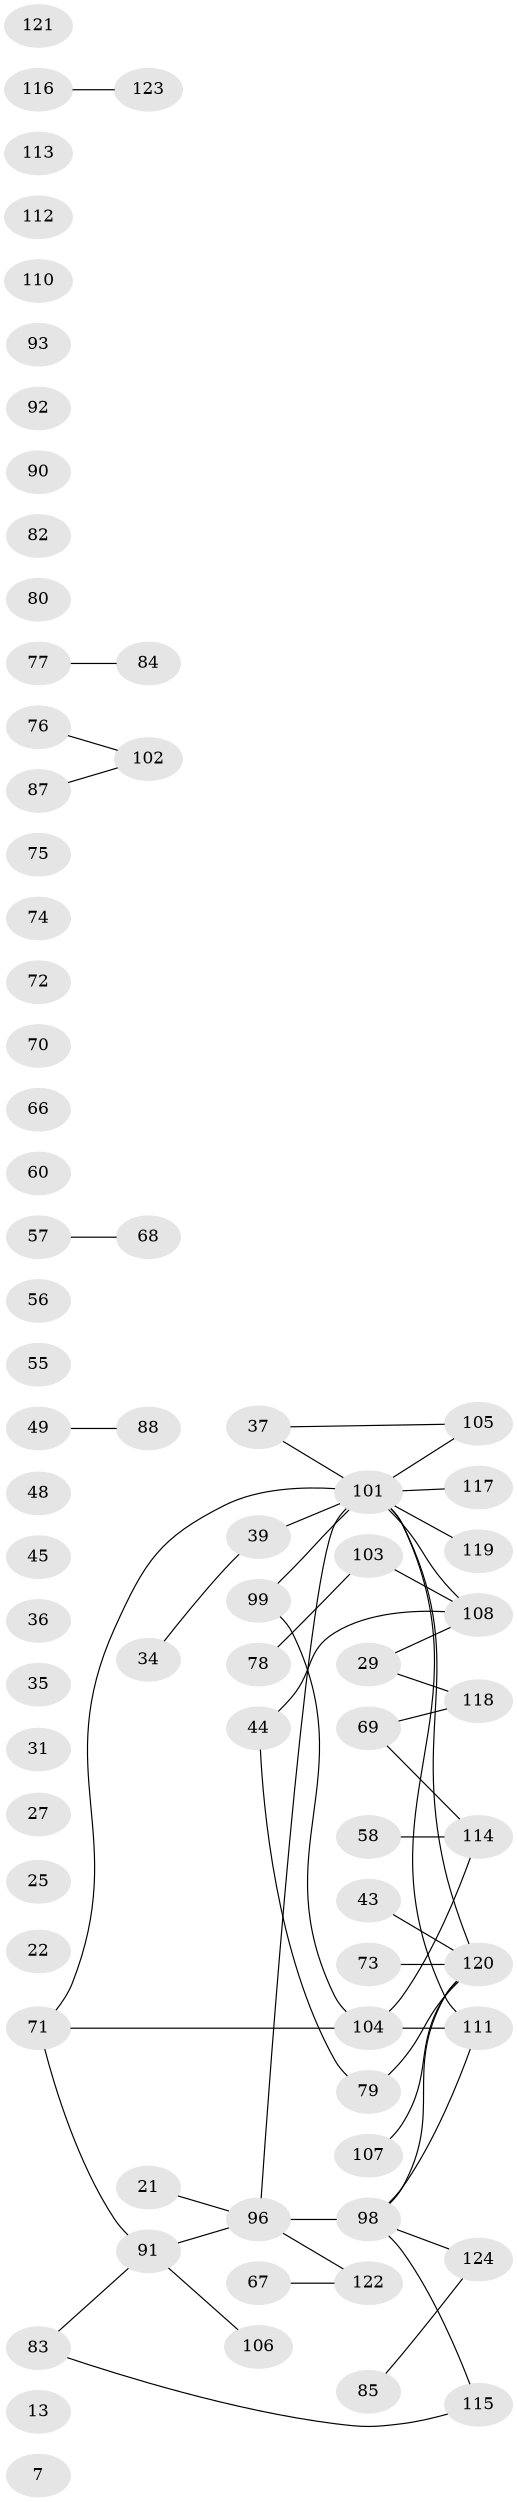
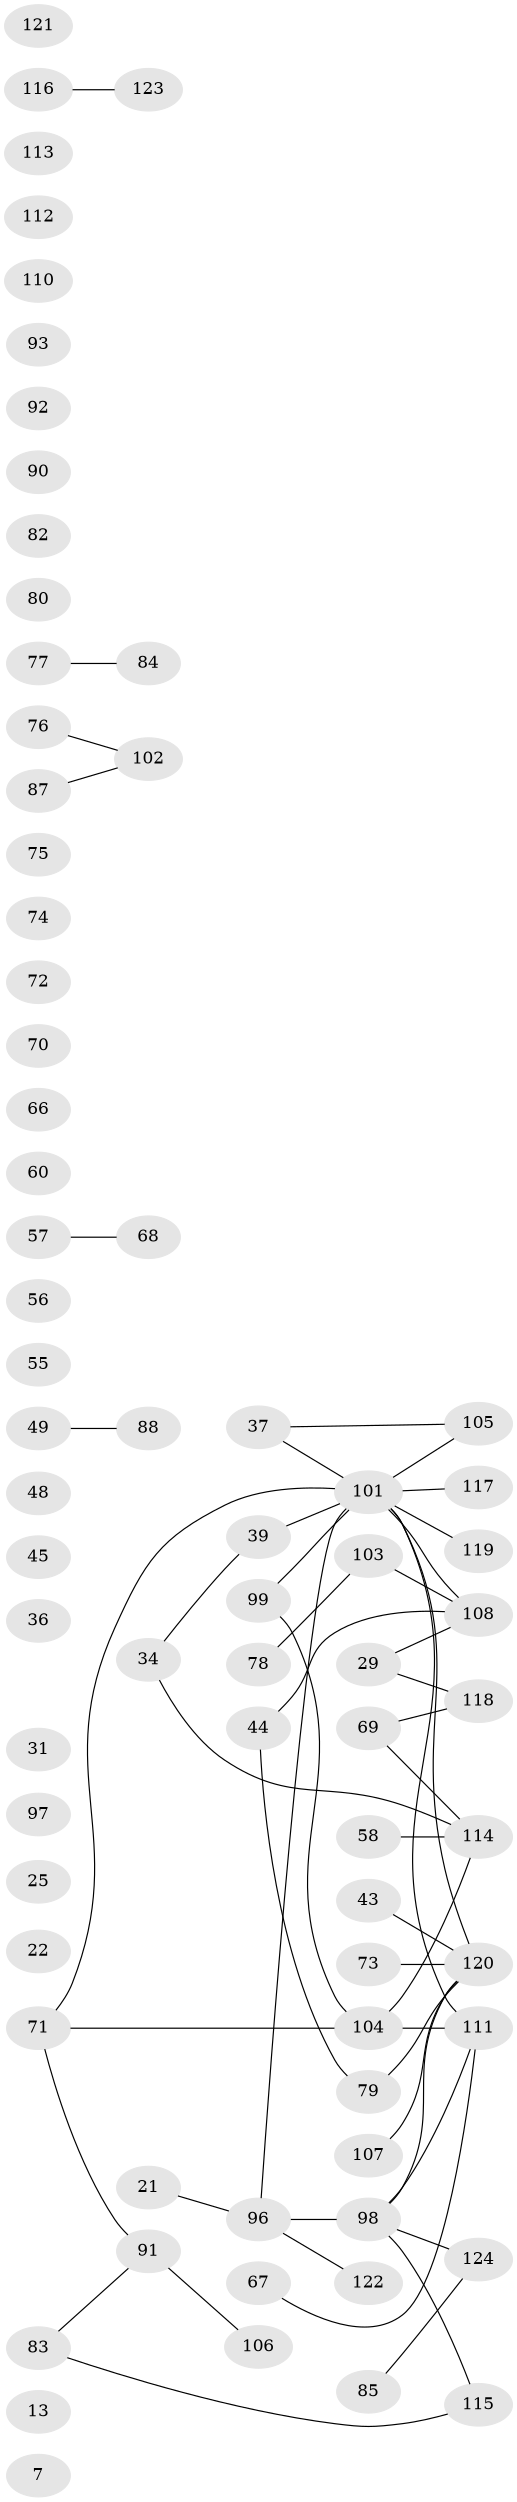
node "35": removed
edge "34" -- "114": added
node "27": label "27" -> "97"
edge "96" -- "91": removed
edge "67" -- "122": now "67" -- "111"
